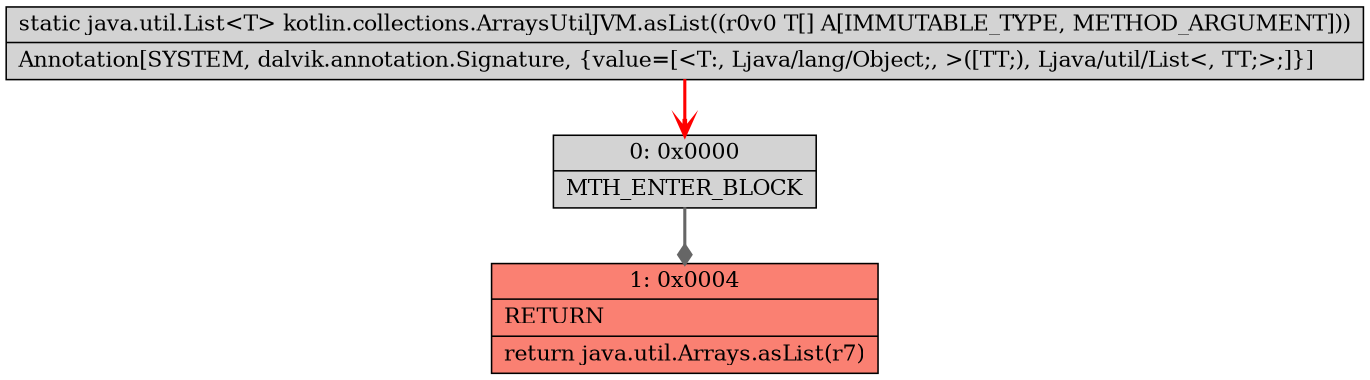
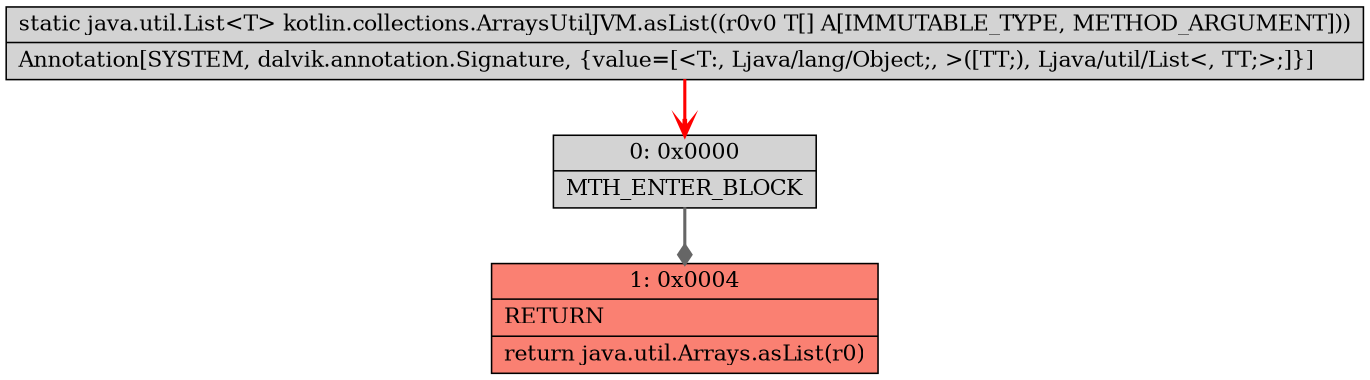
node "1: 0x0004": text "return java.util.Arrays.asList(r7)" -> "return java.util.Arrays.asList(r0)"
